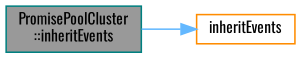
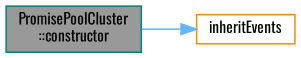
node "PromisePoolCluster ::inheritEvents": label "PromisePoolCluster ::inheritEvents" -> "PromisePoolCluster ::constructor"
